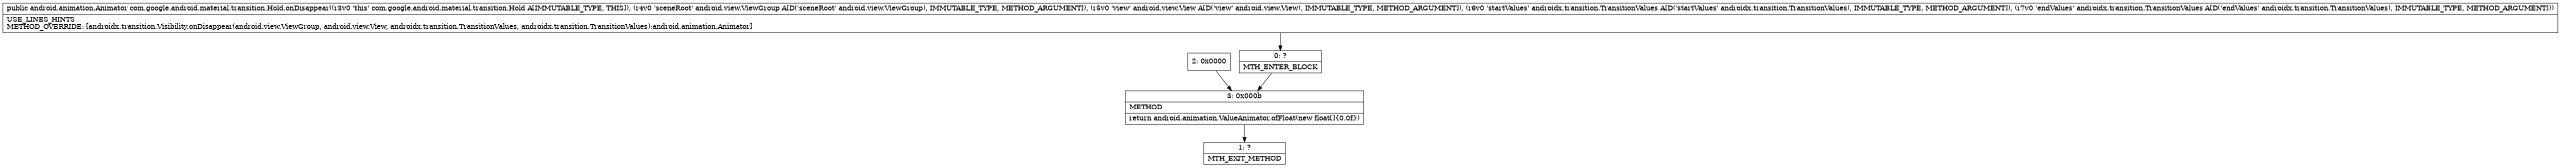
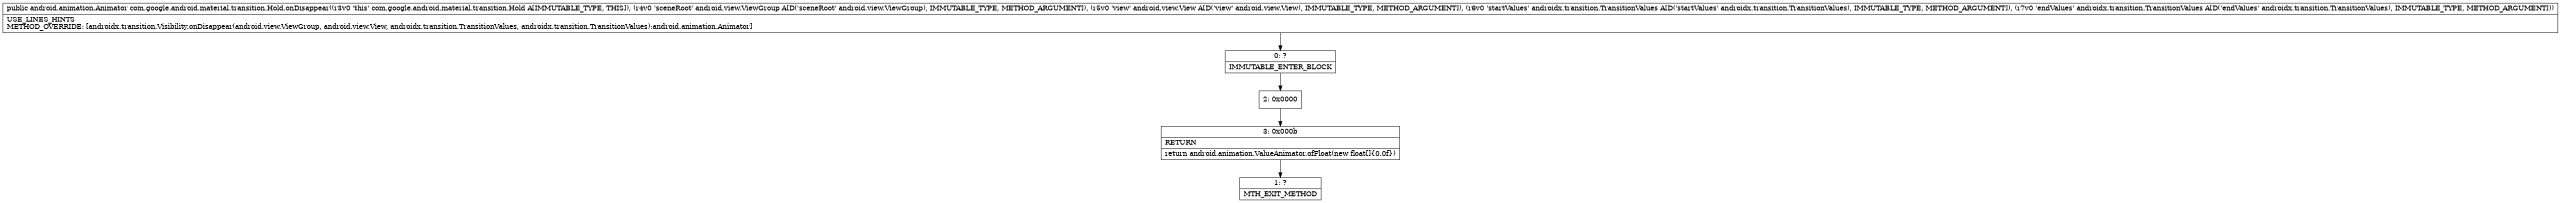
node "0: ?": text "MTH_ENTER_BLOCK" -> "IMMUTABLE_ENTER_BLOCK"
edge "0: ?" -> "3: 0x000b": now "0: ?" -> "2: 0x0000"
node "3: 0x000b": text "METHOD" -> "RETURN"
